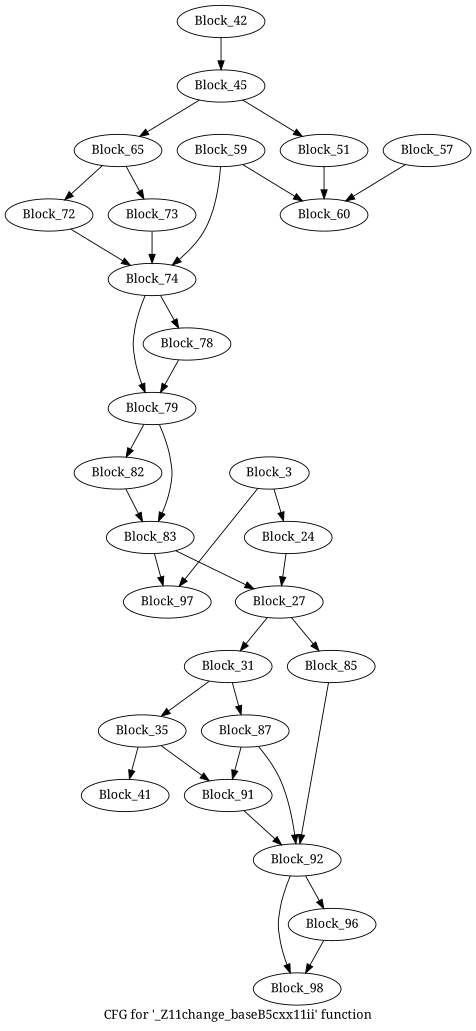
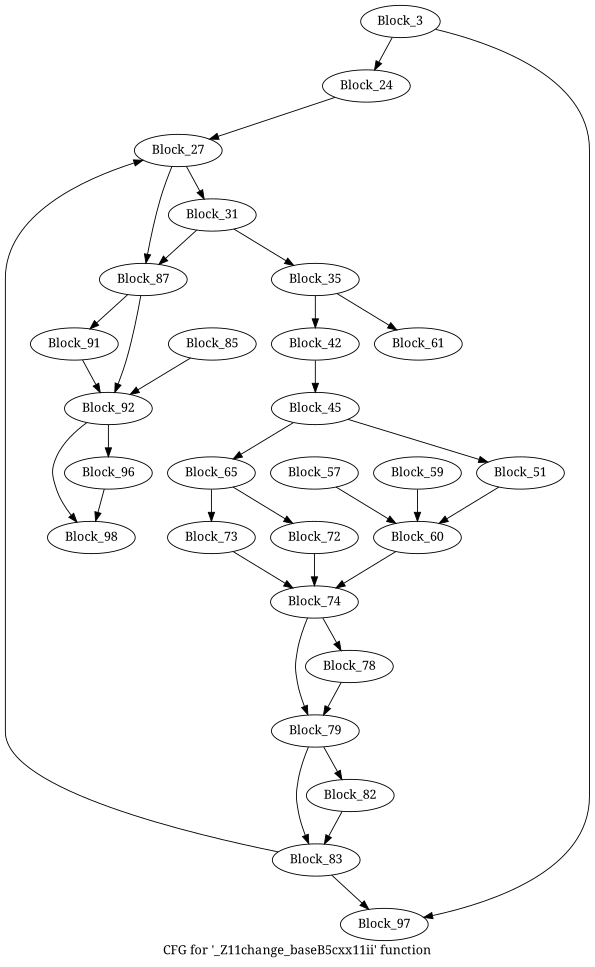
edge "Block_59" -> "Block_74": now "Block_60" -> "Block_74"
edge "Block_27" -> "Block_85": now "Block_27" -> "Block_87"
edge "Block_35" -> "Block_91": now "Block_35" -> "Block_42"
node "Block_41": label "Block_41" -> "Block_61"
